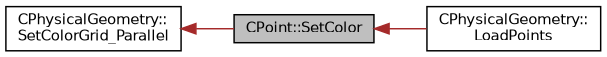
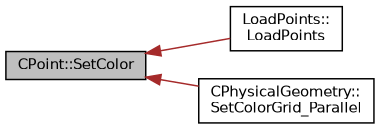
edge "CPoint::SetColor" -> "CPhysicalGeometry:: SetColorGrid_Parallel": reversed
node "CPhysicalGeometry:: LoadPoints": label "CPhysicalGeometry:: LoadPoints" -> "LoadPoints:: LoadPoints"
